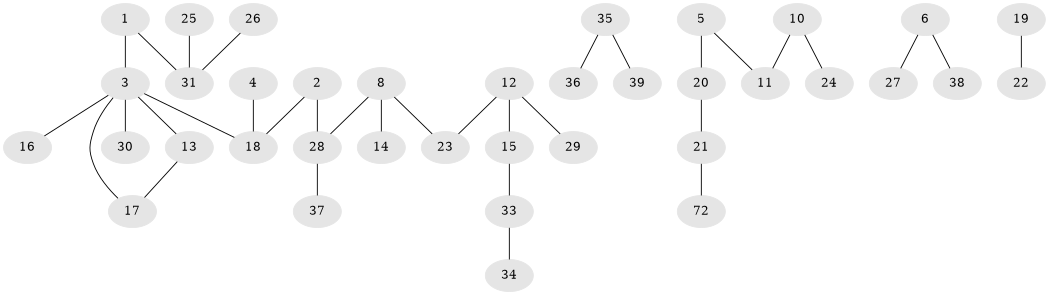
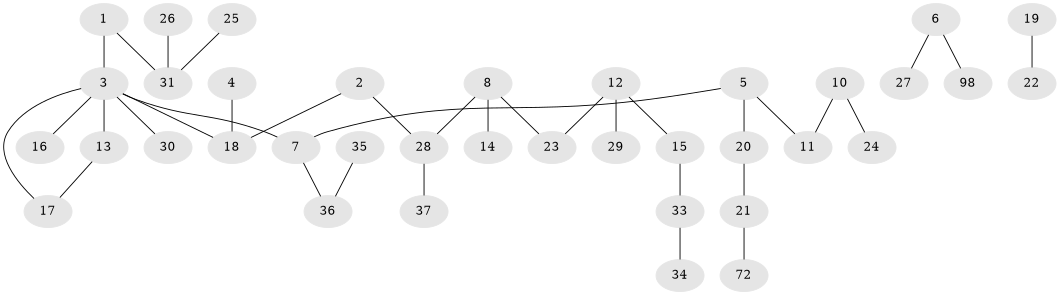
node "39": removed
node "38": label "38" -> "98"
node "7": added
